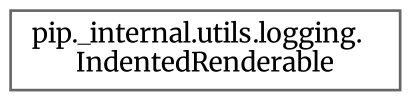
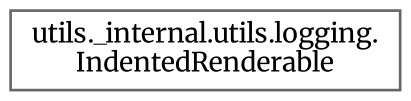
node "pip._internal.utils.logging. IndentedRenderable": label "pip._internal.utils.logging. IndentedRenderable" -> "utils._internal.utils.logging. IndentedRenderable"
